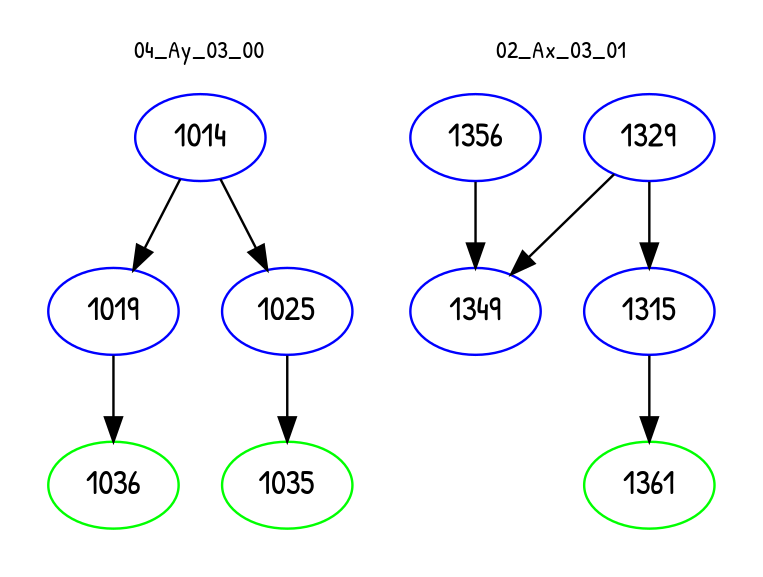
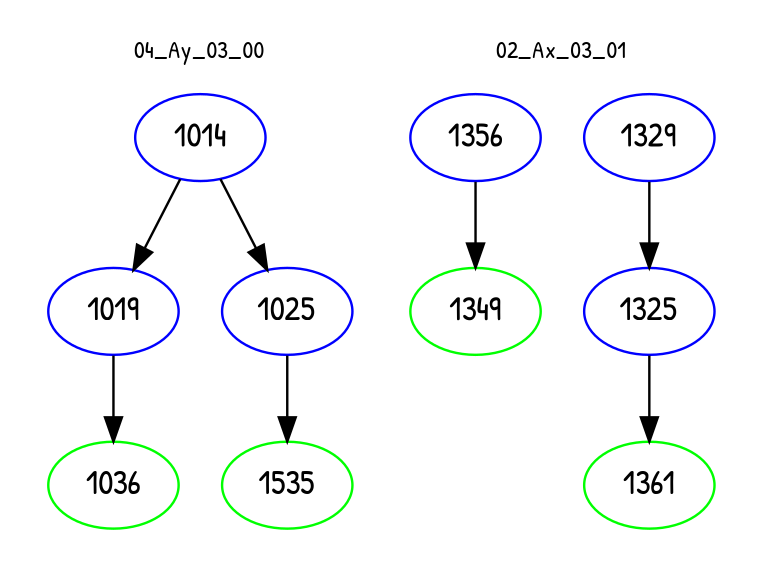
edge "1329" -> "1349": removed
node "1349": color blue -> green
node "1315": label "1315" -> "1325"
node "1035": label "1035" -> "1535"
